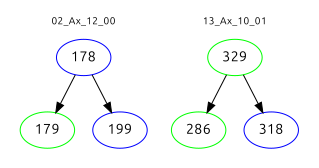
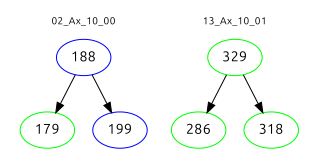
cluster "02_Ax_12_00": label "02_Ax_12_00" -> "02_Ax_10_00"
node "178": label "178" -> "188"
node "318": color blue -> green
